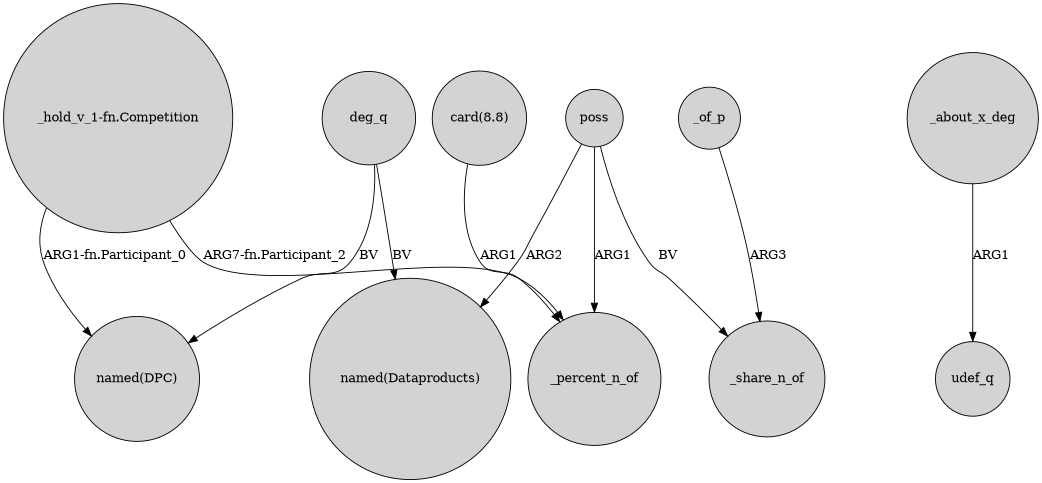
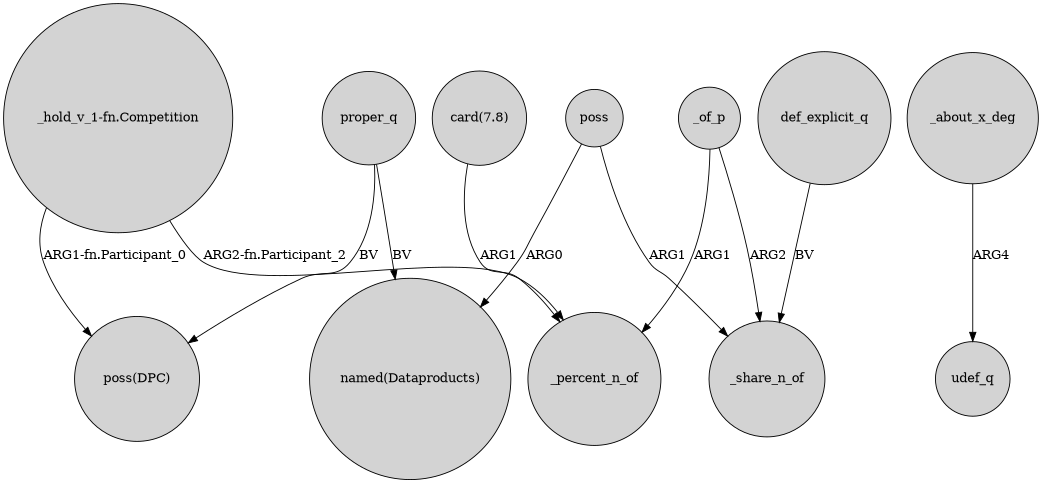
node "deg_q": label "deg_q" -> "proper_q"
node "card(8.8)": label "card(8.8)" -> "card(7.8)"
node "def_explicit_q": added
edge "poss" -> "_percent_n_of": now "_of_p" -> "_percent_n_of"
edge "_hold_v_1-fn.Competition" -> "_percent_n_of": label "ARG7-fn.Participant_2" -> "ARG2-fn.Participant_2"
edge "poss" -> "named(Dataproducts)": label "ARG2" -> "ARG0"
edge "poss" -> "_share_n_of": label "BV" -> "ARG1"
edge "_of_p" -> "_share_n_of": label "ARG3" -> "ARG2"
edge "_about_x_deg" -> "udef_q": label "ARG1" -> "ARG4"
node "named(DPC)": label "named(DPC)" -> "poss(DPC)"
